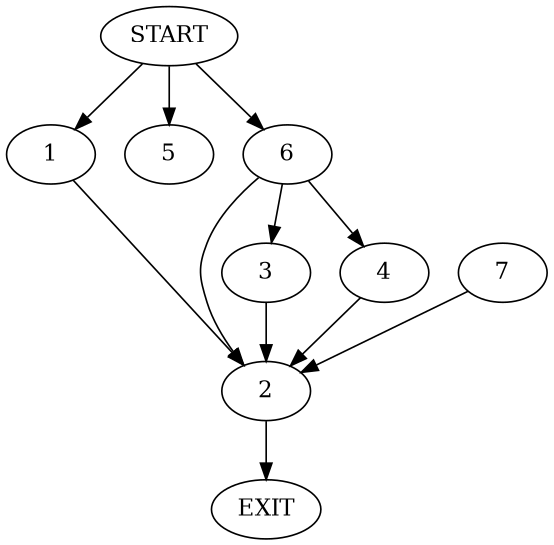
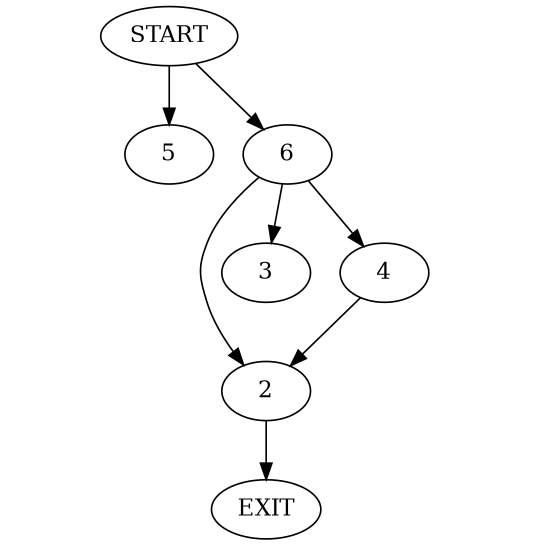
node "1": removed
node "7": removed
edge "3" -> "2": removed
